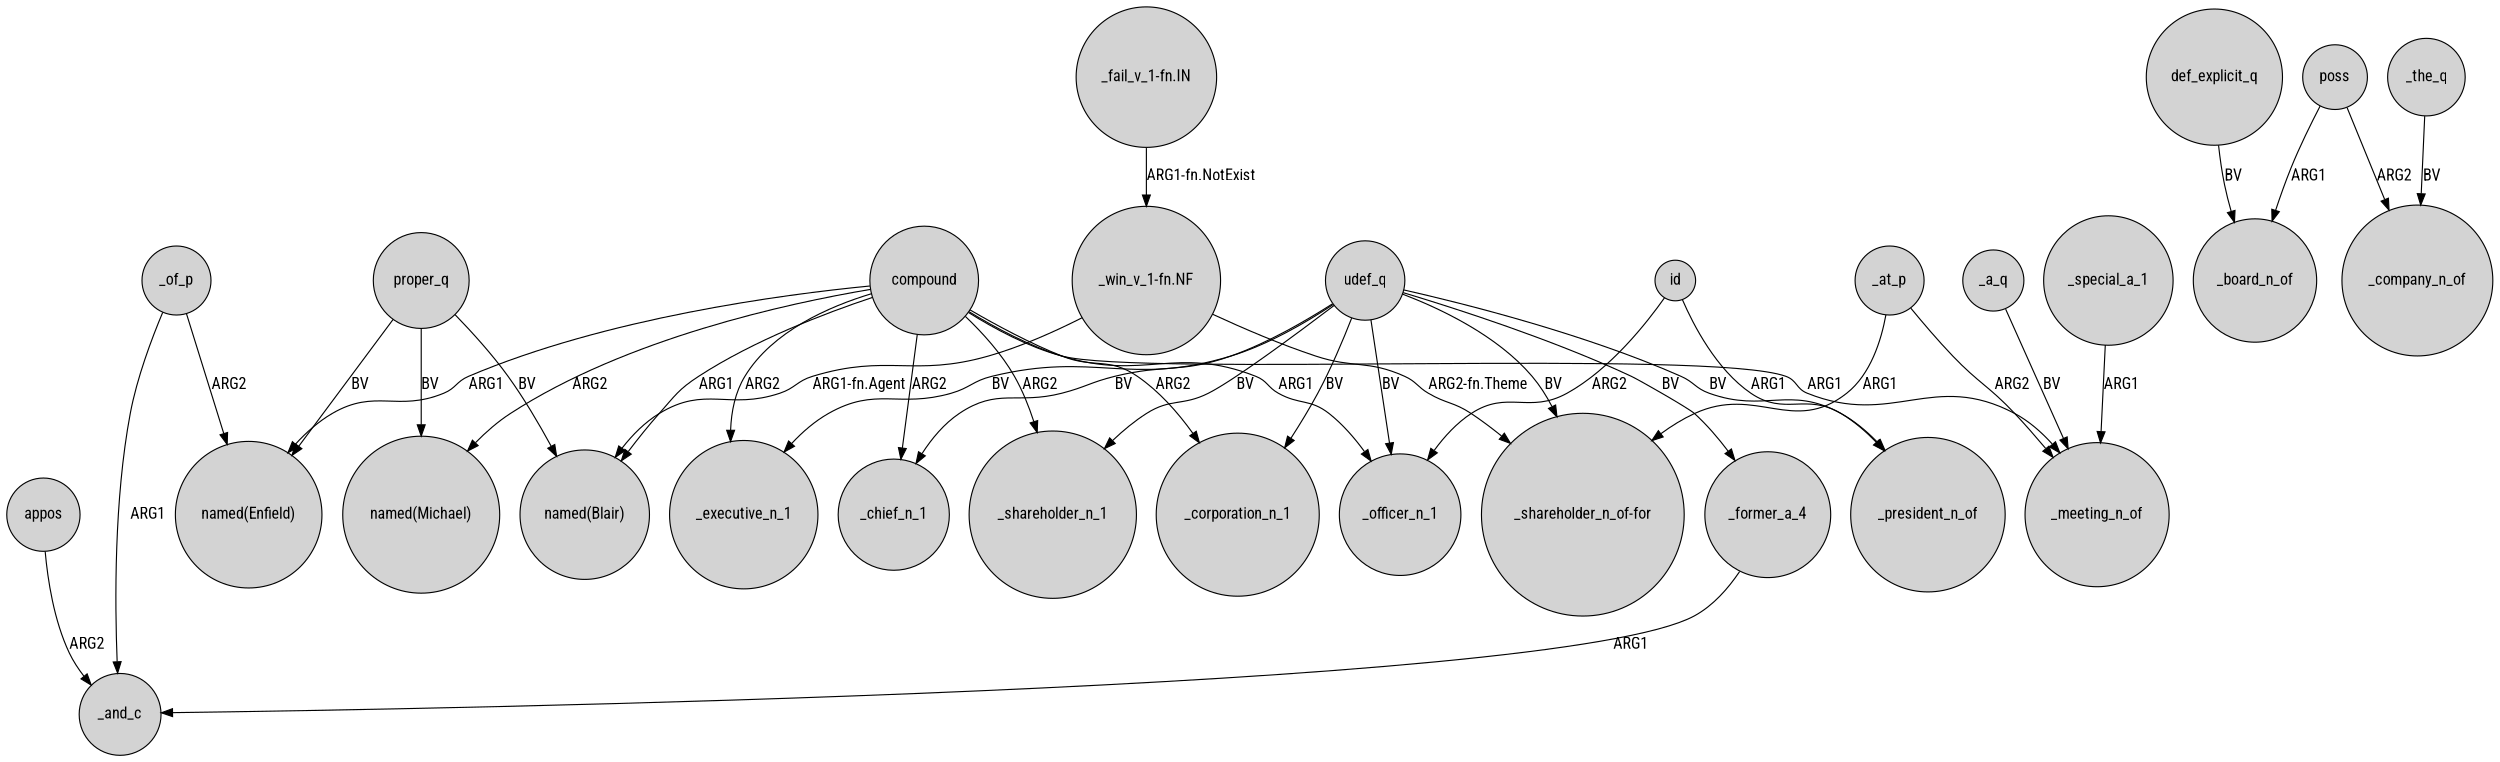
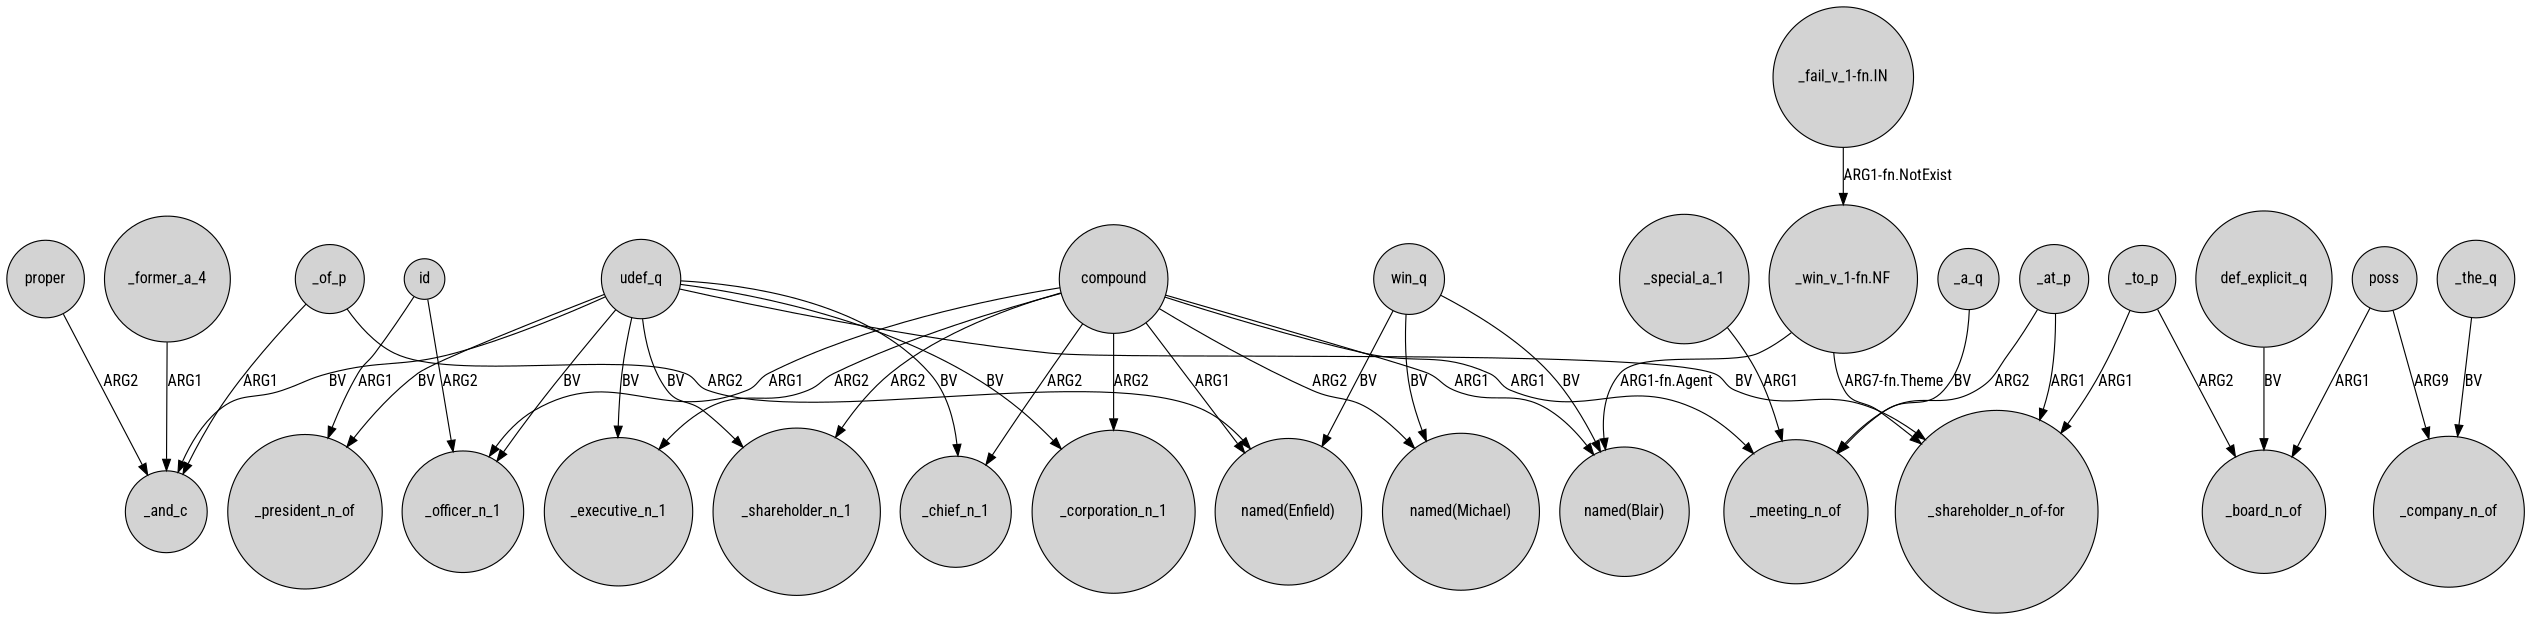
edge "poss" -> "_company_n_of": label "ARG2" -> "ARG9"
node "_to_p": added
node "proper_q": label "proper_q" -> "win_q"
edge "udef_q" -> "_former_a_4": now "udef_q" -> "_and_c"
edge "_win_v_1-fn.NF" -> "_shareholder_n_of-for": label "ARG2-fn.Theme" -> "ARG7-fn.Theme"
node "appos": label "appos" -> "proper"
